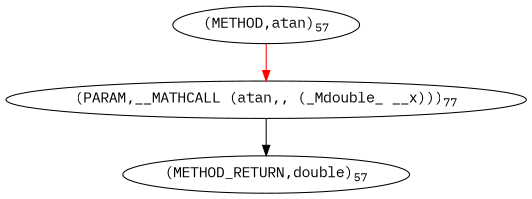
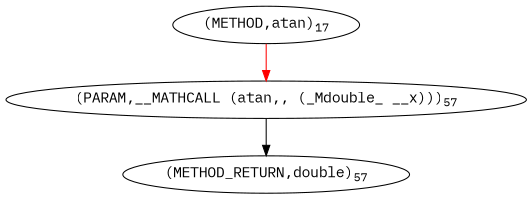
node "(METHOD,atan)": text "57" -> "17"
node "(PARAM,__MATHCALL (atan,, (_Mdouble_ __x)))": text "77" -> "57"
